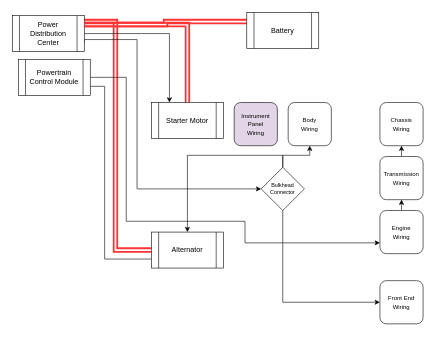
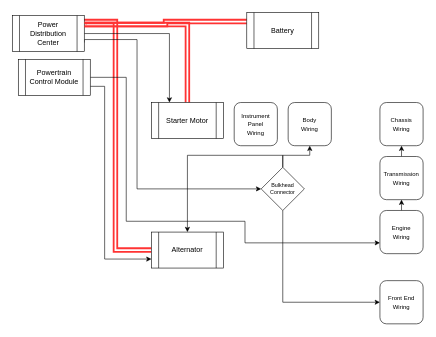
node "Instrument Panel Wiring": fillcolor #e1d5e7 -> #ffffff
edge "Powertrain Control Module" -- "Alternator": arrowhead none -> classic
